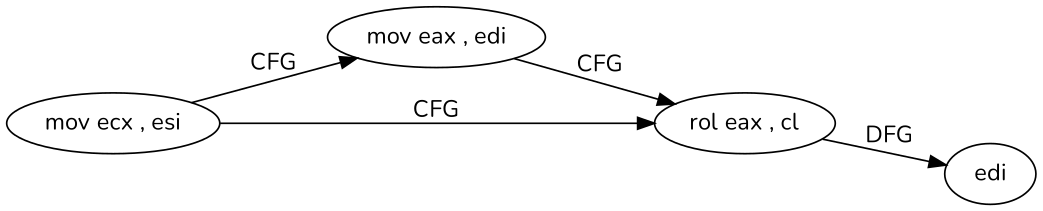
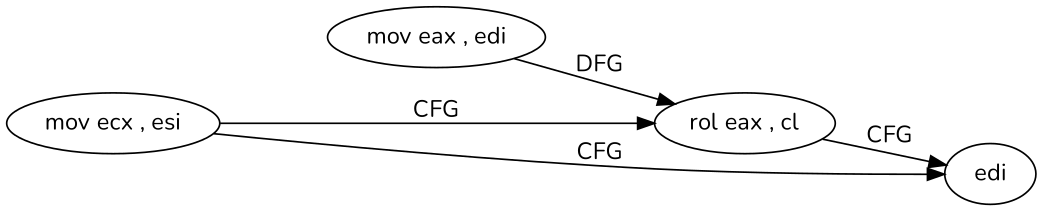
edge "mov eax , edi" -> "rol eax , cl": label "CFG" -> "DFG"
edge "mov ecx , esi" -> "mov eax , edi": now "mov ecx , esi" -> "edi"
edge "rol eax , cl" -> "edi": label "DFG" -> "CFG"
